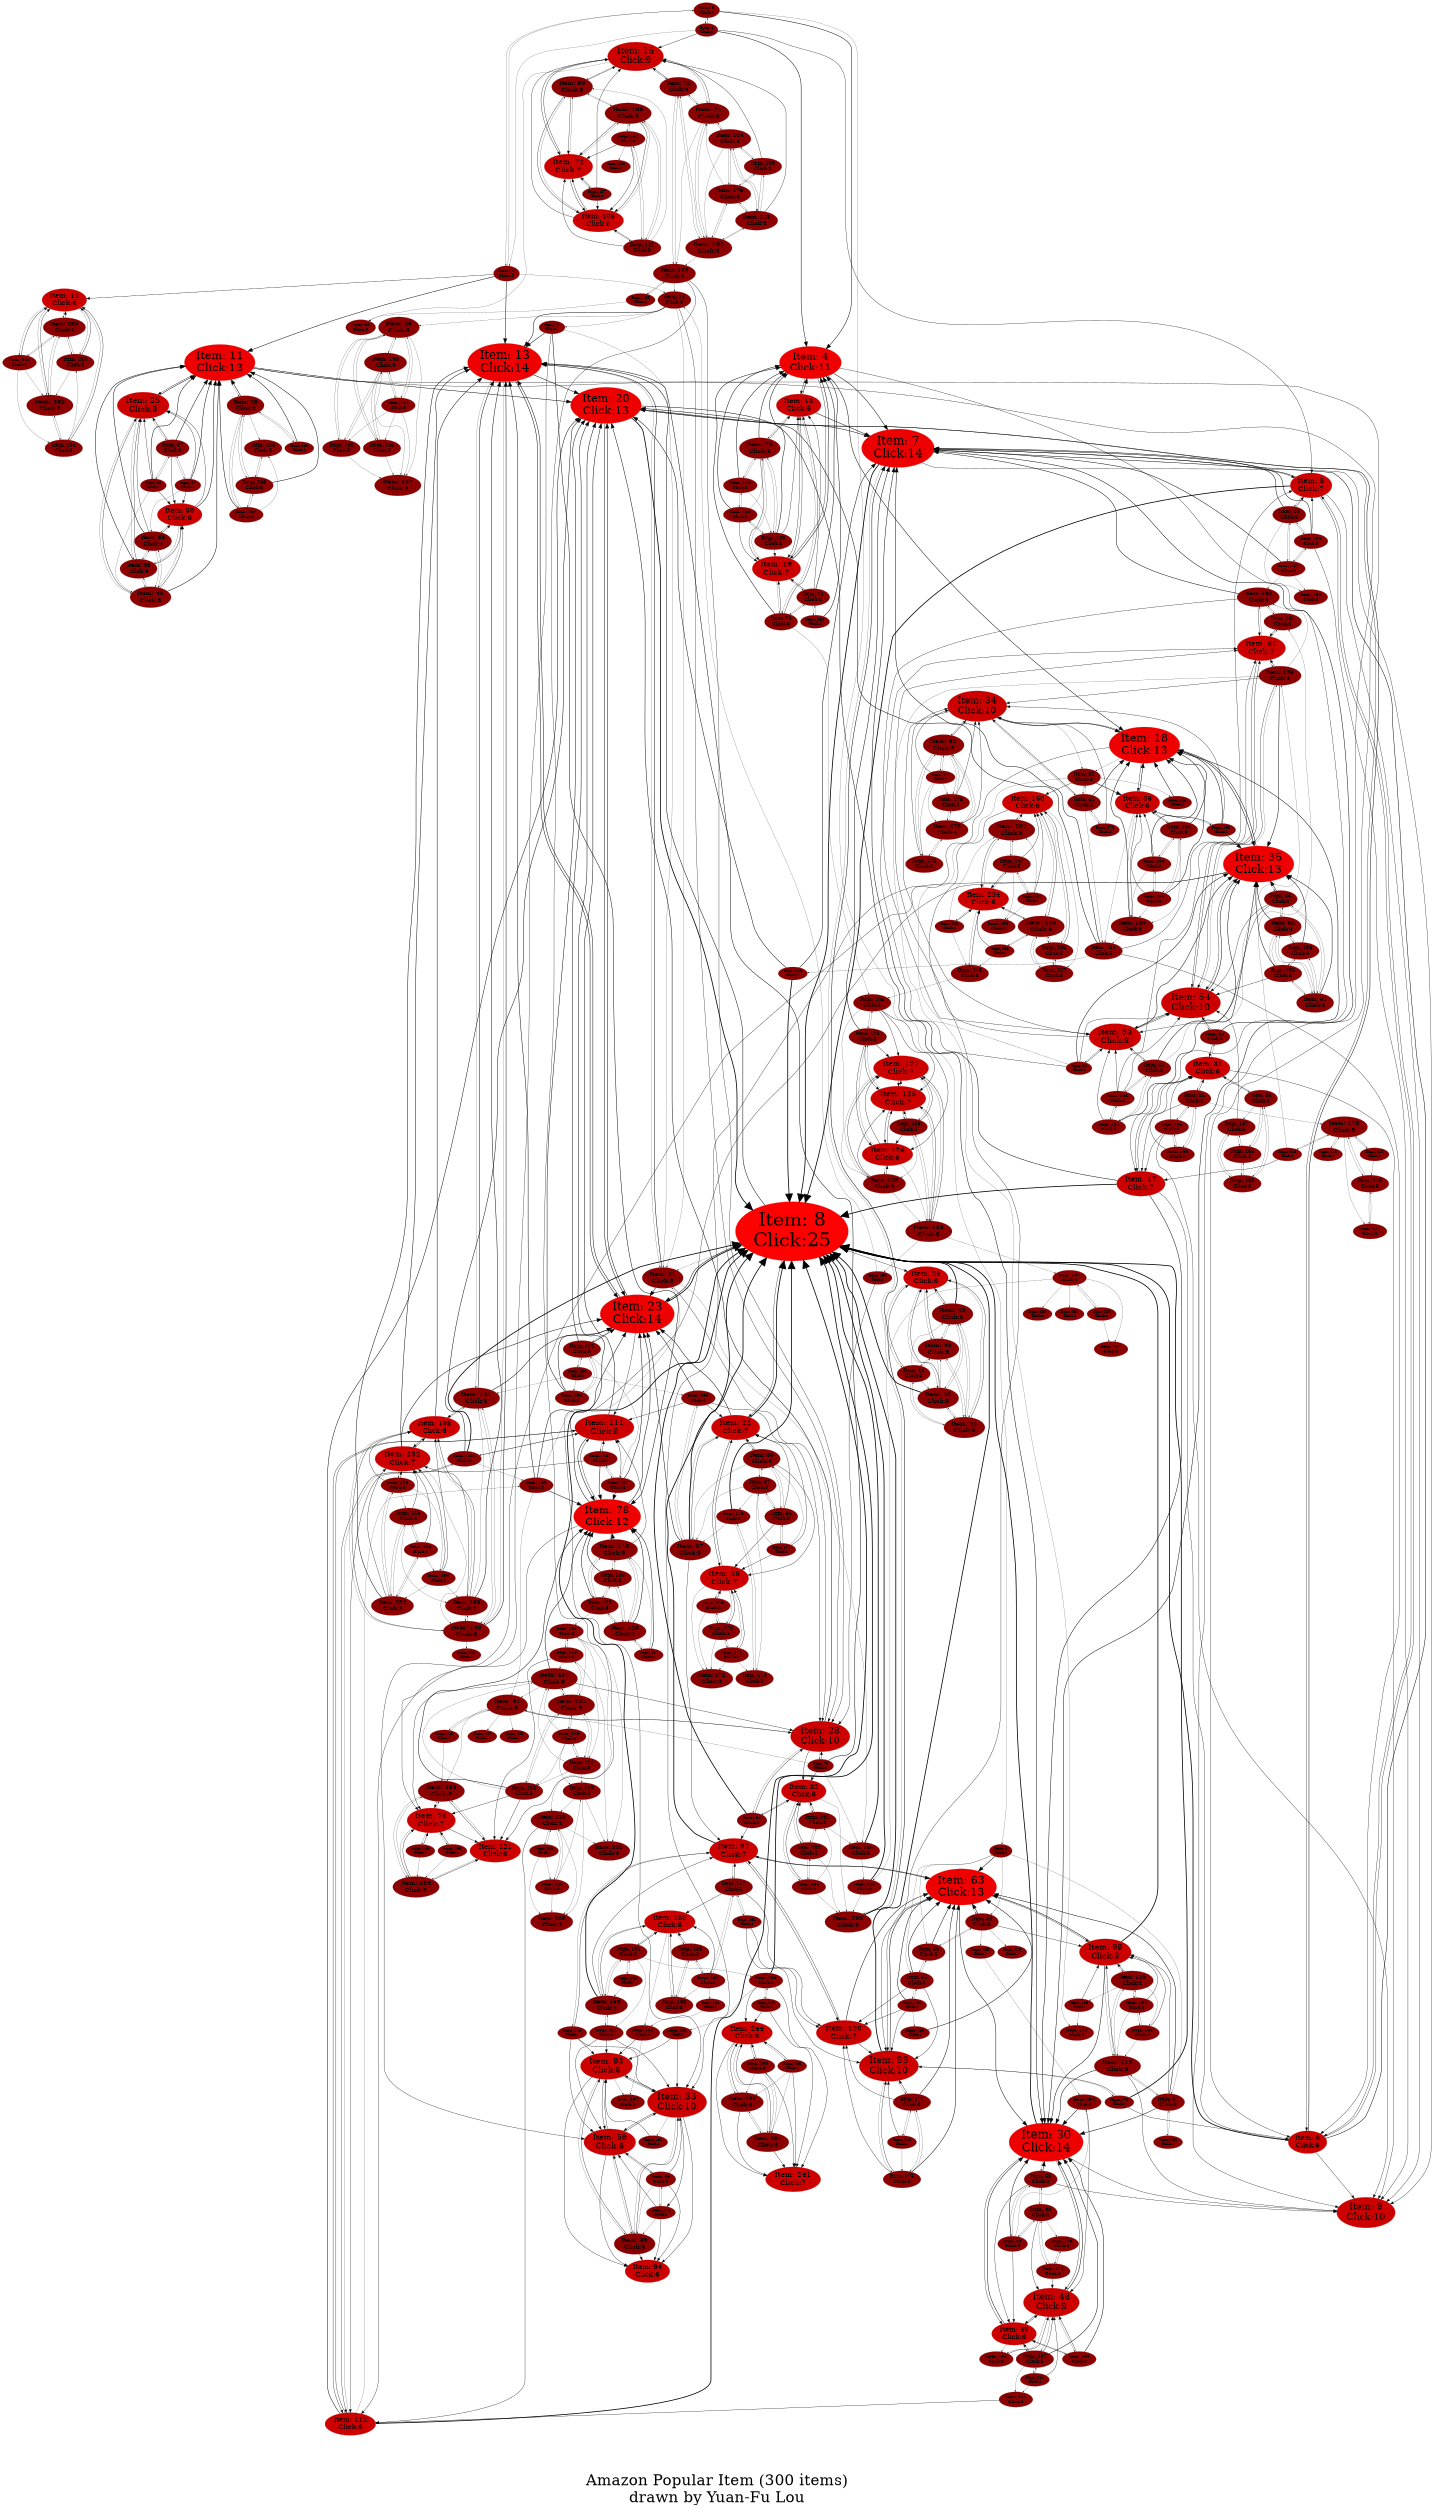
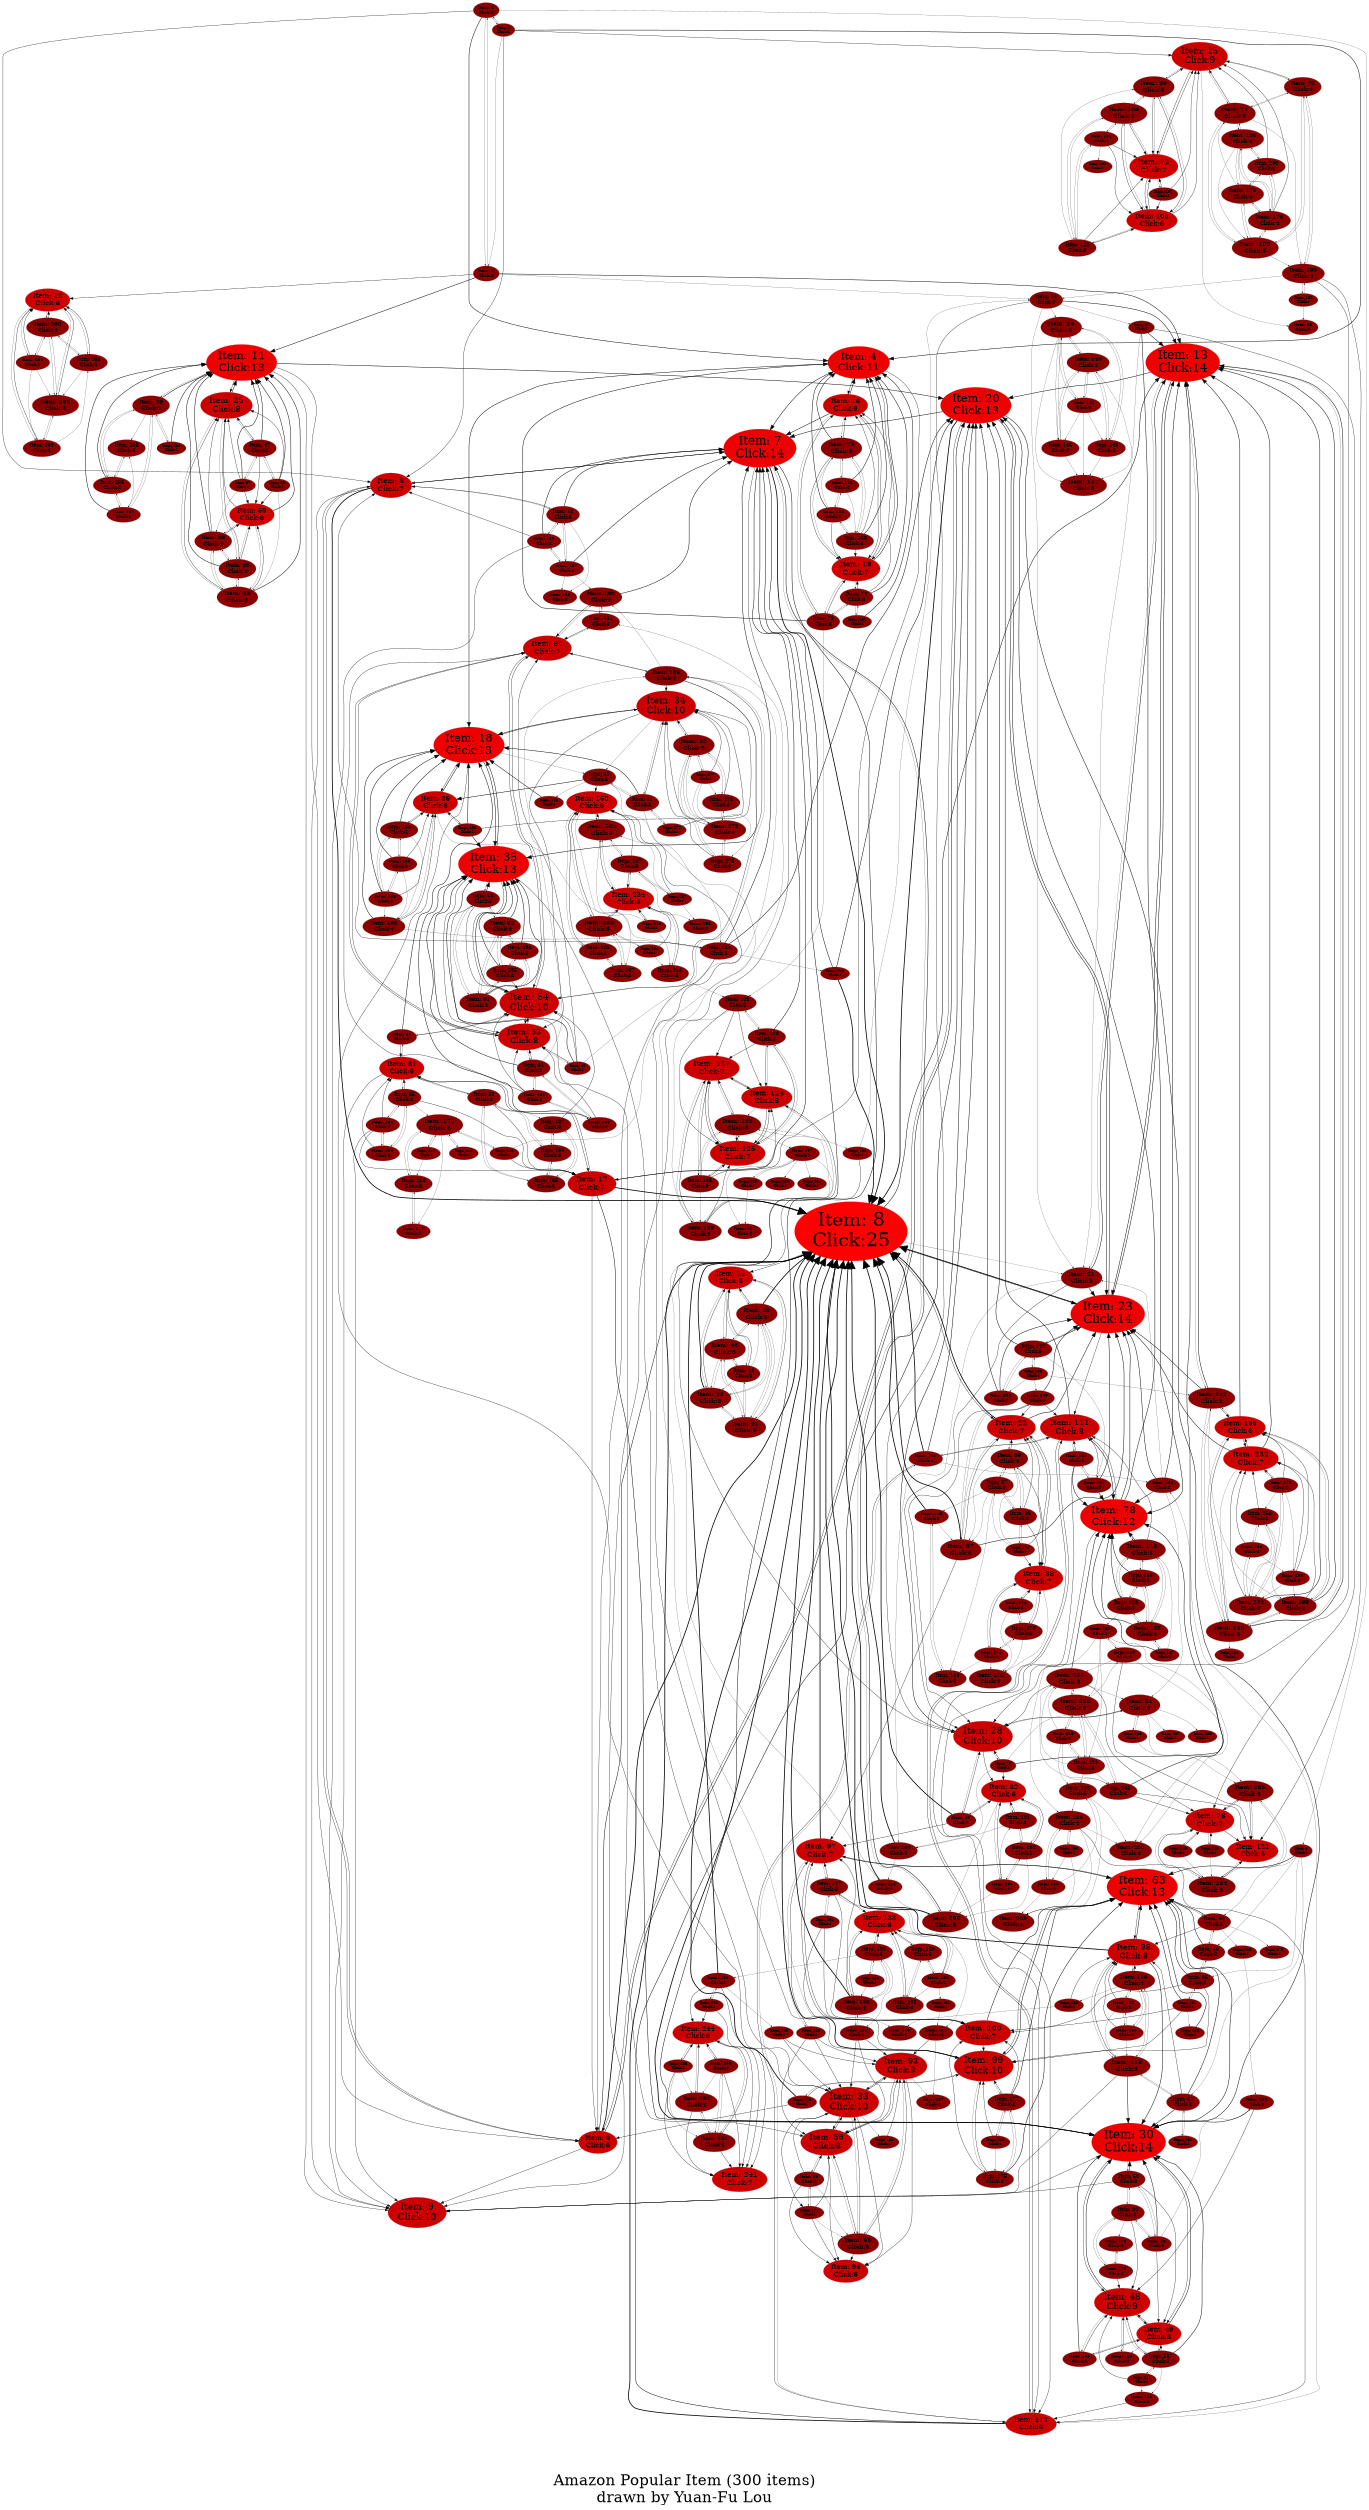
edge "Item: 0 Click:2" -> "Item: 5 Click:7": added
edge "Item: 160 Click:4" -> "Item: 53 Click:8": now "Item: 60 Click:7" -> "Item: 53 Click:8"
edge "Item: 127 Click:7" -> "Item: 124 Click:6": added
edge "Item: 83 Click:3" -> "Item: 17 Click:7": added
node "Item: 254 Click:5": label "Item: 254 Click:5" -> "Item: 254 Click:4"
edge "Item: 185 Click:2" -> "Item: 119 Click:4": added
